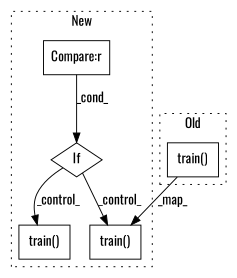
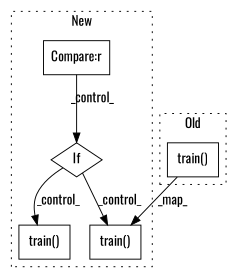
edge "Compare:r" -> "If": label "_cond_" -> "_control_"
